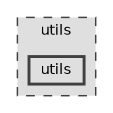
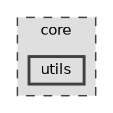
cluster "utils": label "utils" -> "core"
